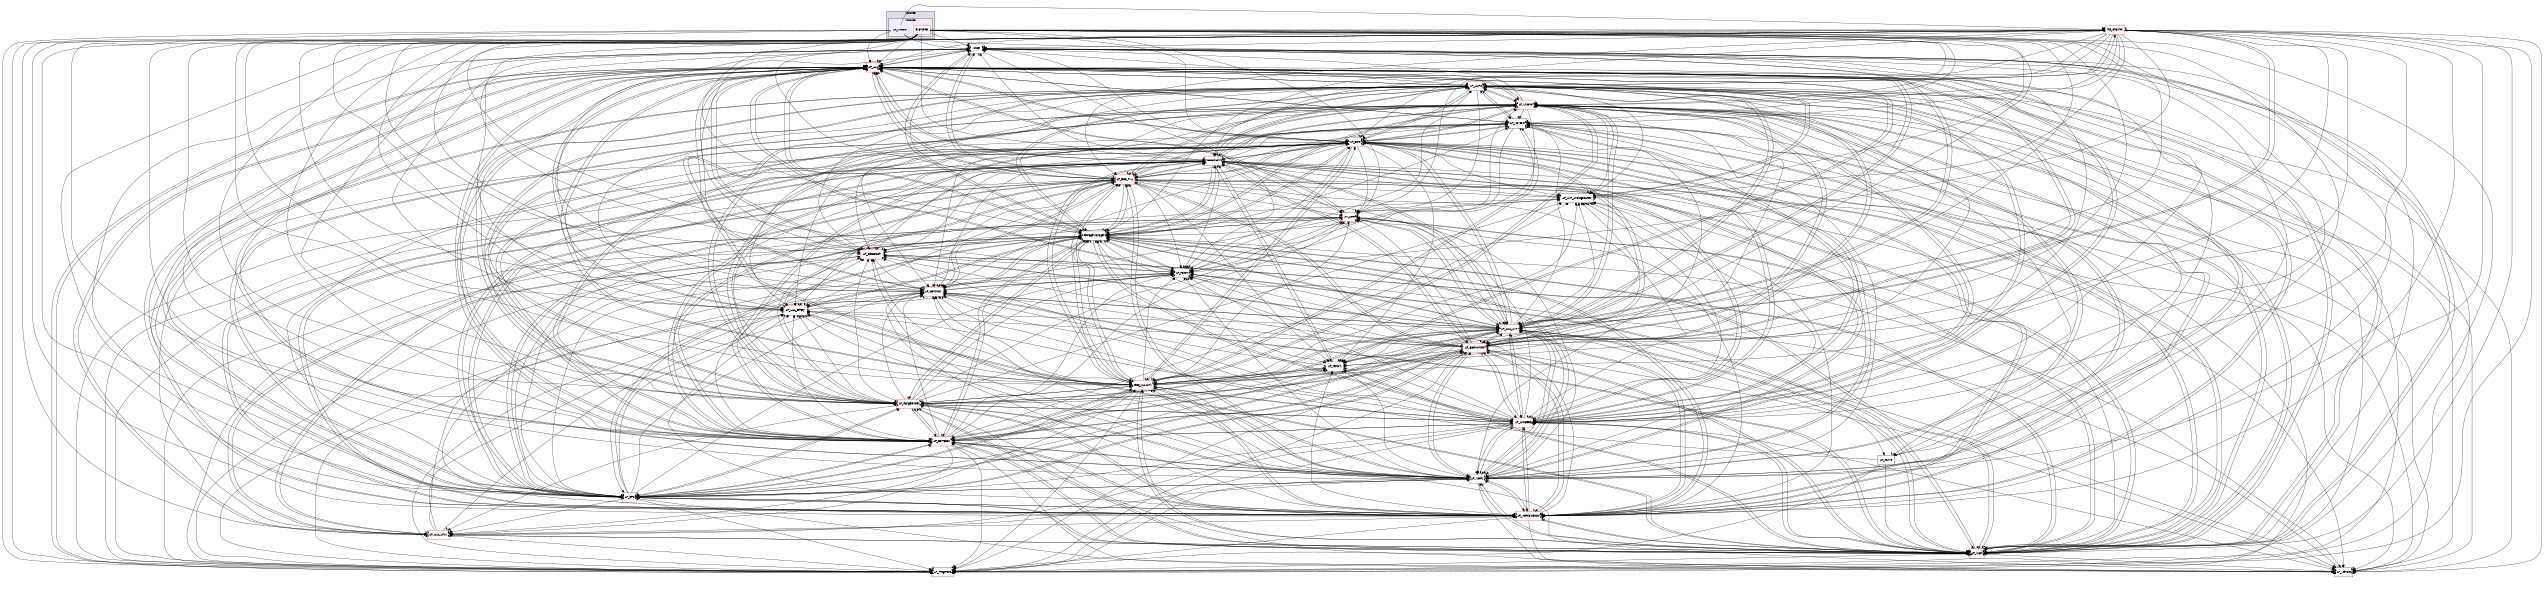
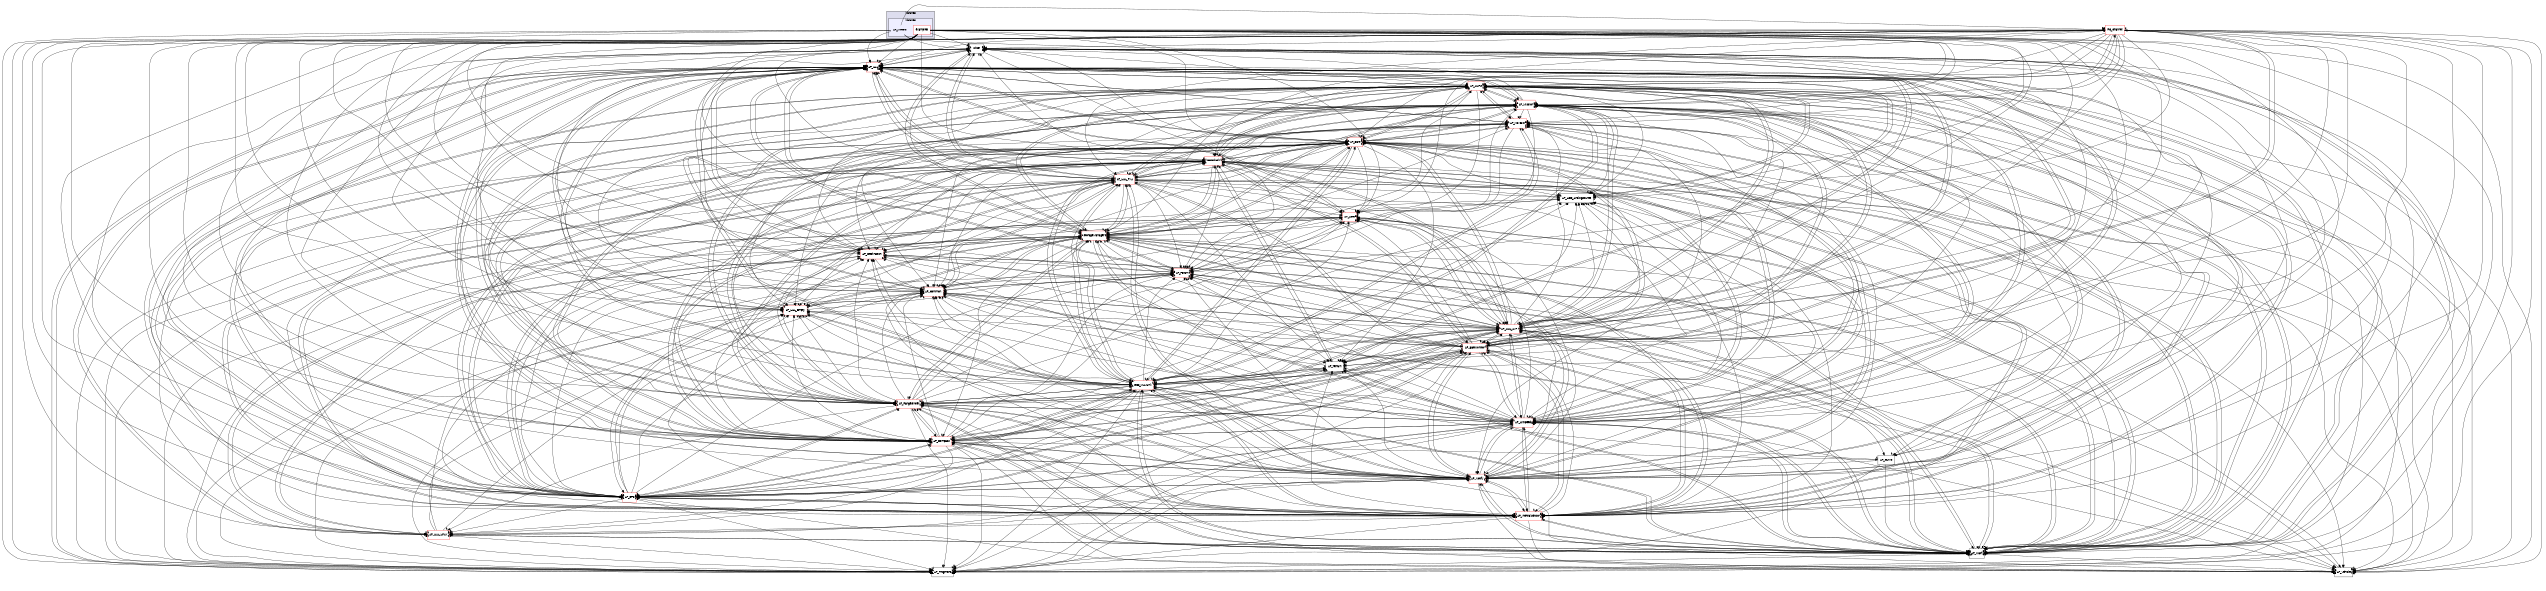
edge "examples" -> "AP_Vehicle": added
node "Filter": color red -> black
node "AP_NavEKF": color black -> red
node "AP_GCS_PX4": label "AP_GCS_PX4" -> "AP_HAL_PX4"
node "AP_AVR_AnalogSource": label "AP_AVR_AnalogSource" -> "AP_ADC_AnalogSource"
node "StorageManager": color black -> red
node "AP_DataFlash": label "AP_DataFlash" -> "AP_Declination"
edge "AP_Compass" -> "StorageManager": now "AP_Compass" -> "AP_Curve"
node "AP_Terrain": color red -> black
edge "AP_HAL_AVR" -> "AP_Notify": now "AP_Curve" -> "AP_Notify"
edge "AP_GPS" -> "AP_Airspeed": added
node "AP_Math": color red -> black
edge "AP_NavEKF" -> "AP_Progmem": now "AP_RangeFinder" -> "AP_Progmem"
